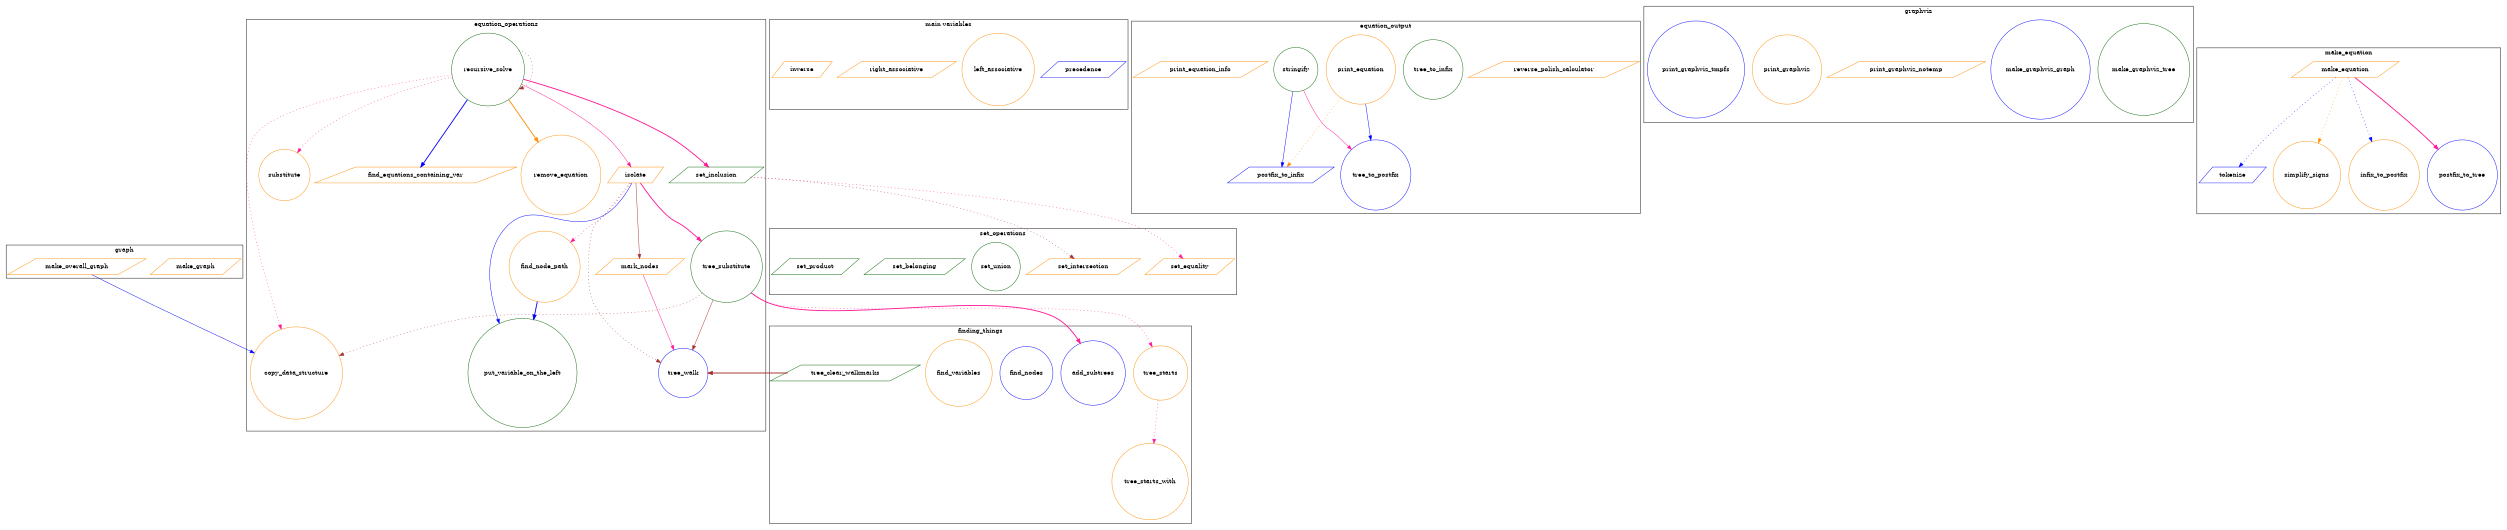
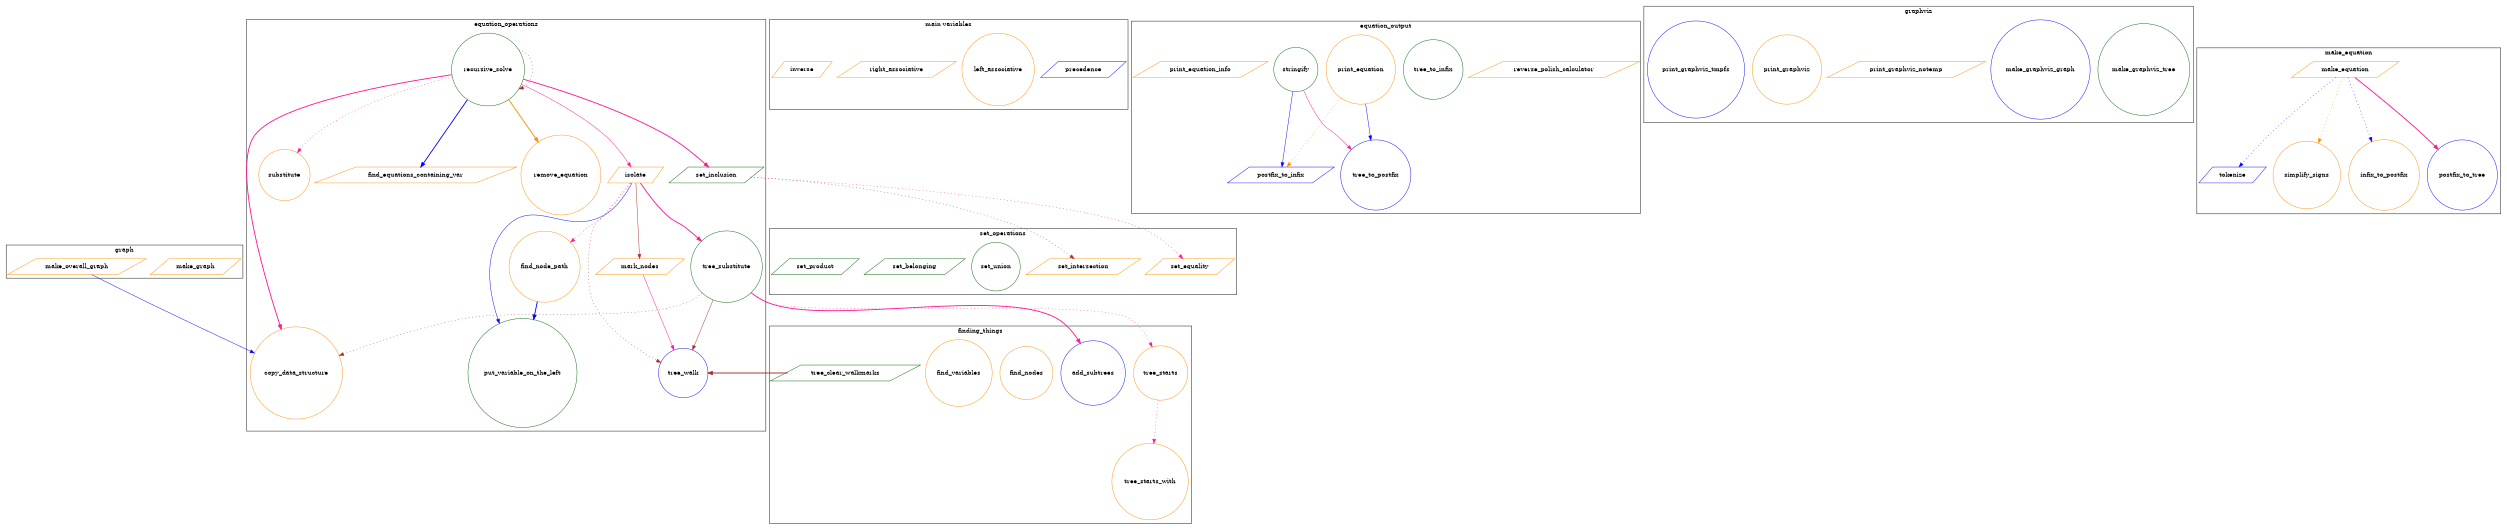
edge "recursive_solve" -> "copy_data_structure": style dotted -> bold
node "find_nodes": color blue -> darkorange
